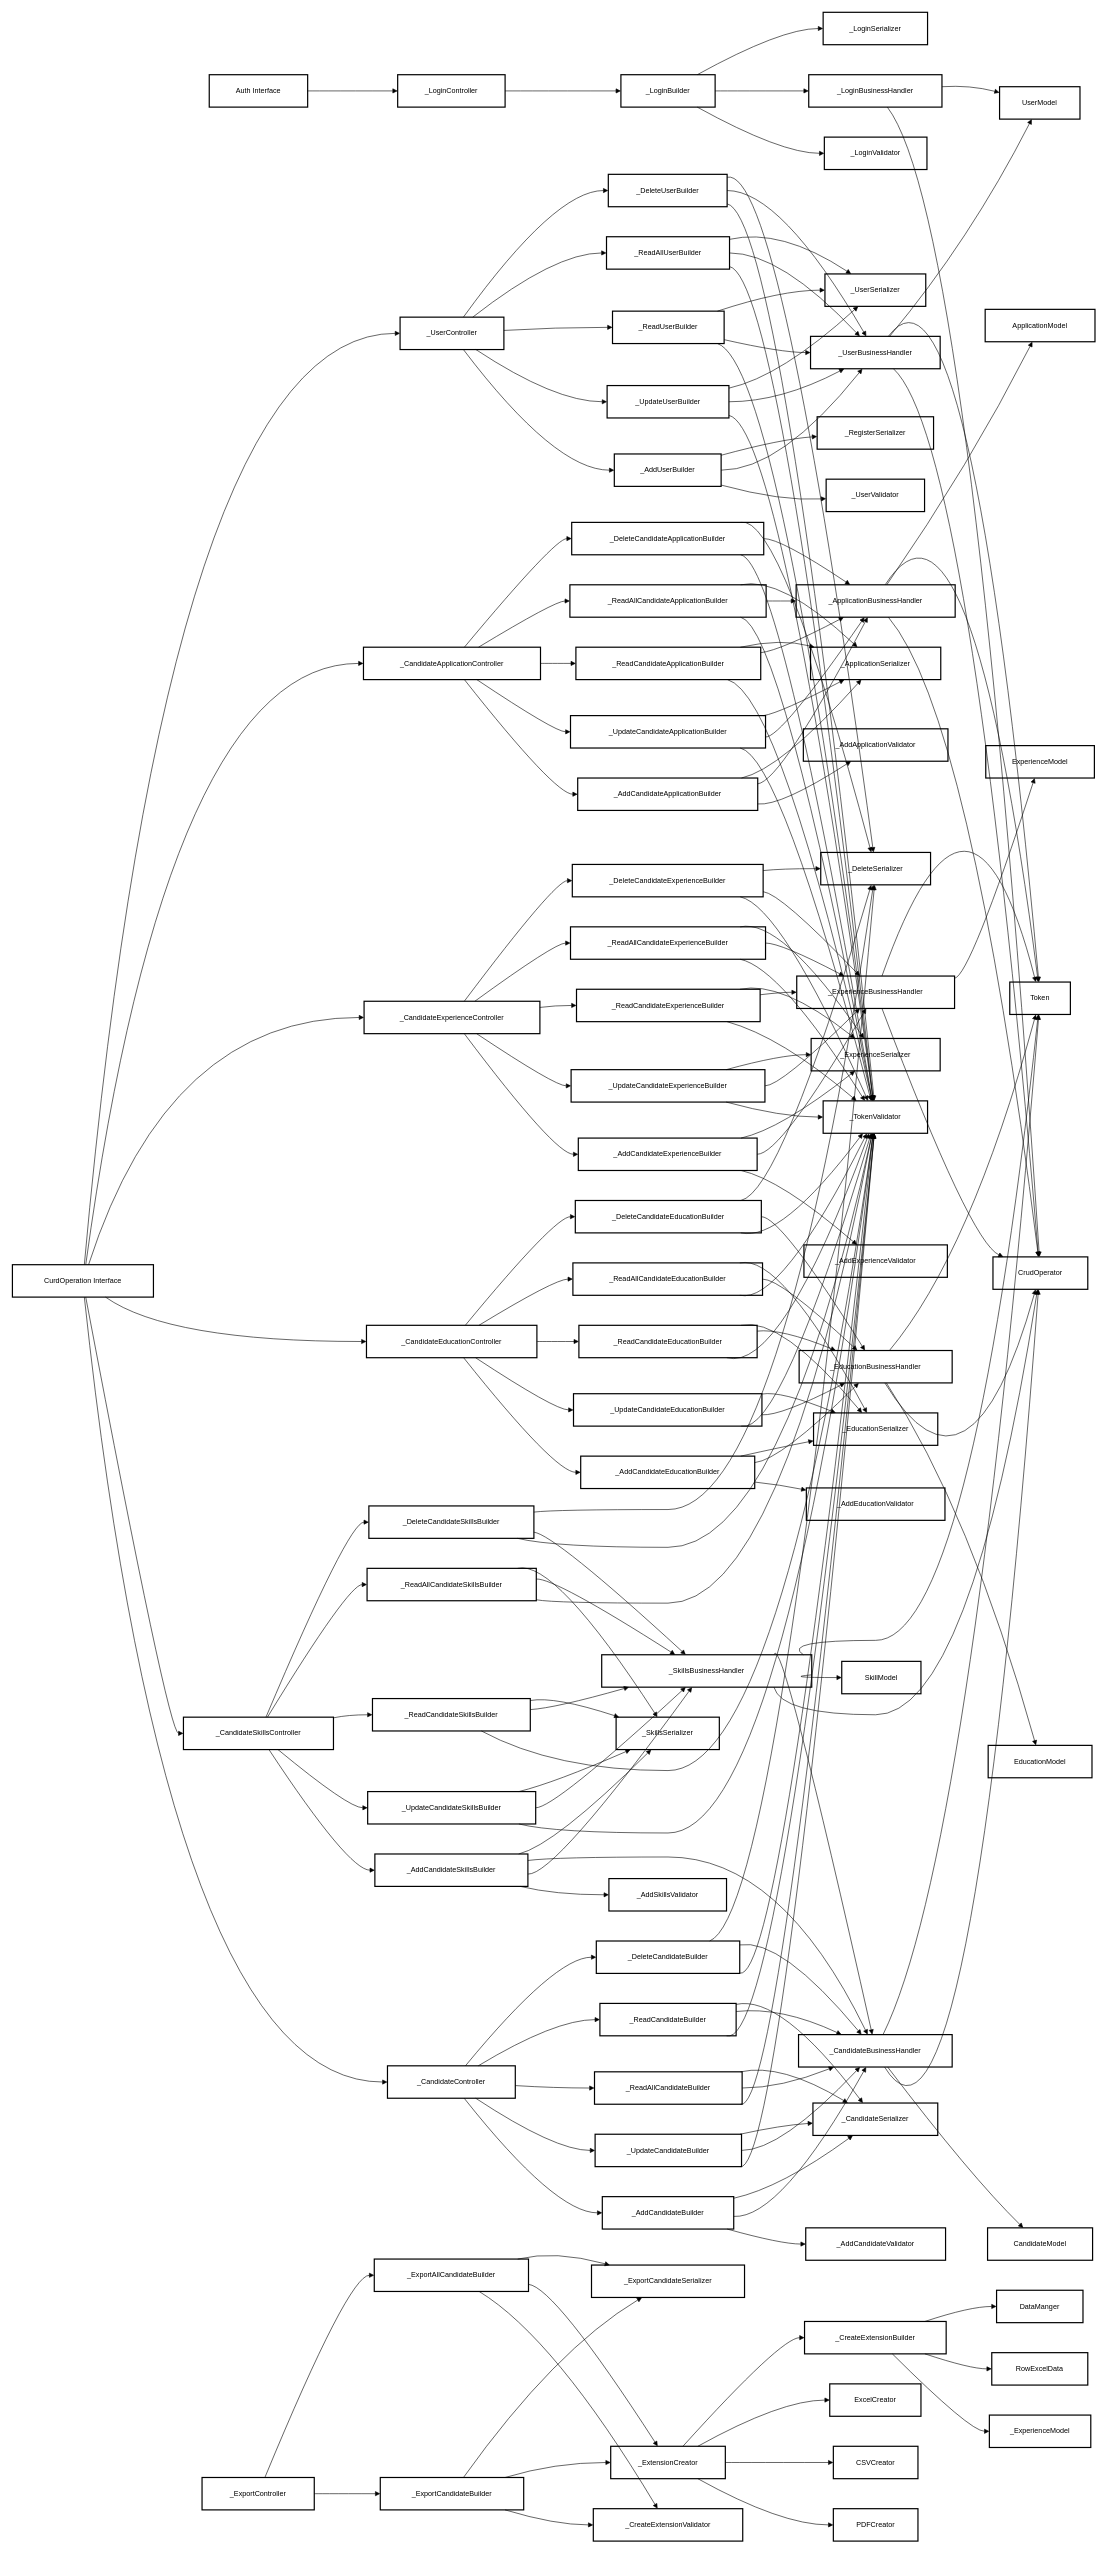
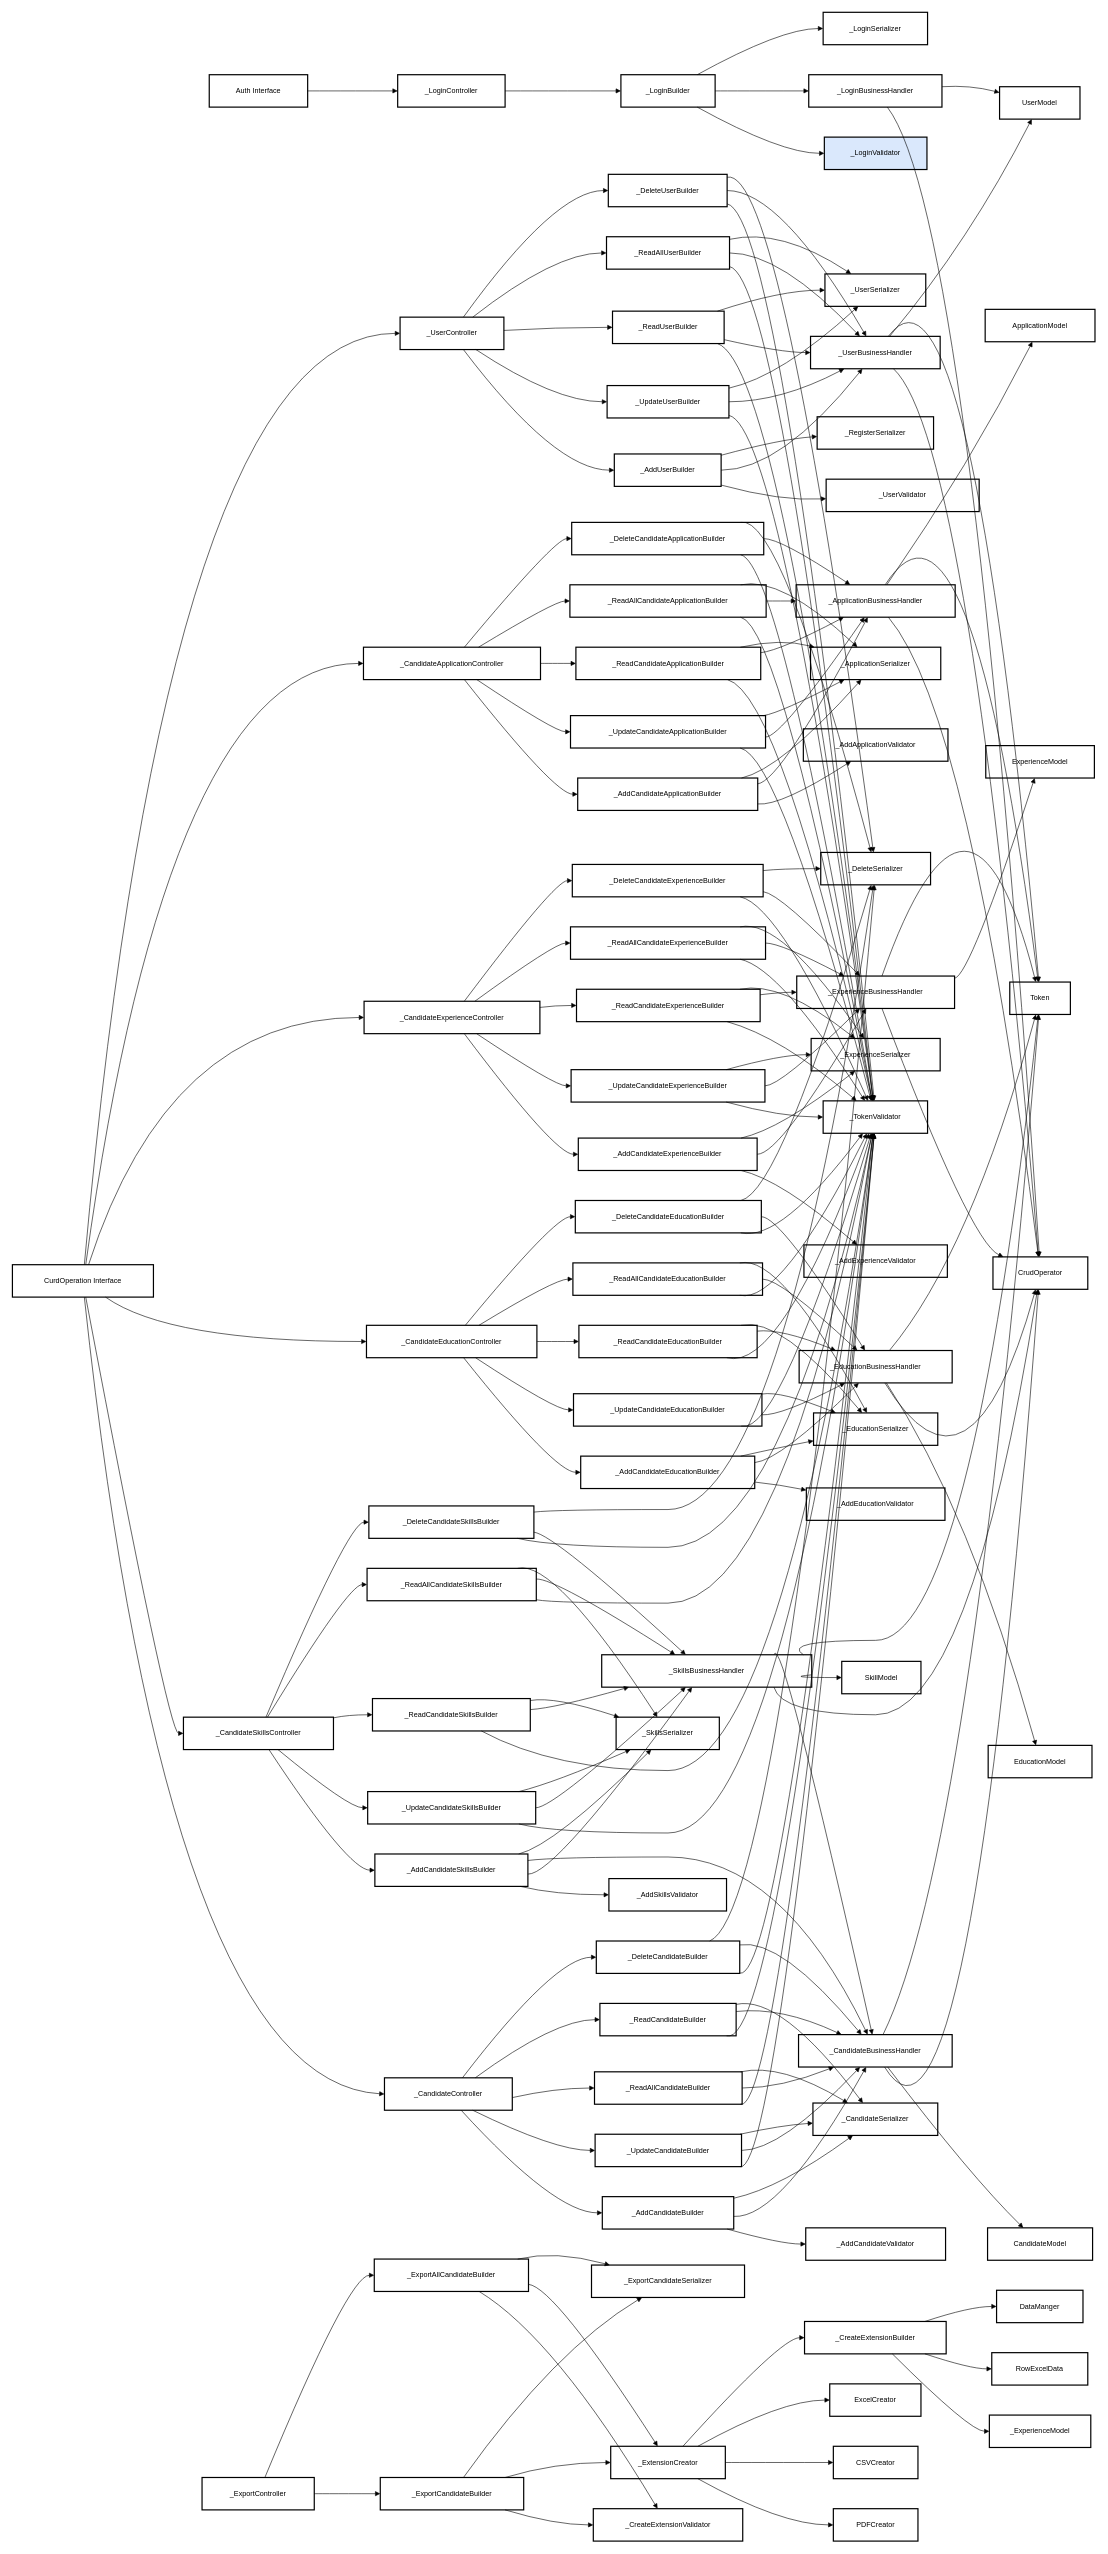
node "_LoginValidator": fillcolor #ffffff -> #dae8fc
node "_UserValidator": size 98x32 -> 153x32
node "_CandidateController": moved (451, 2082) -> (448, 2094)
